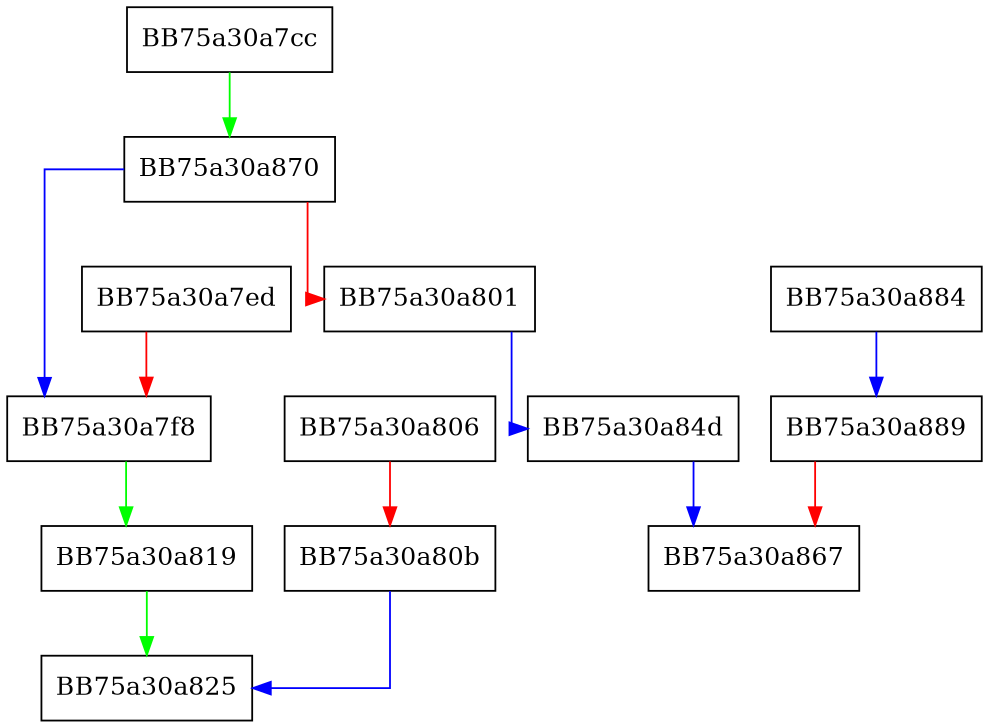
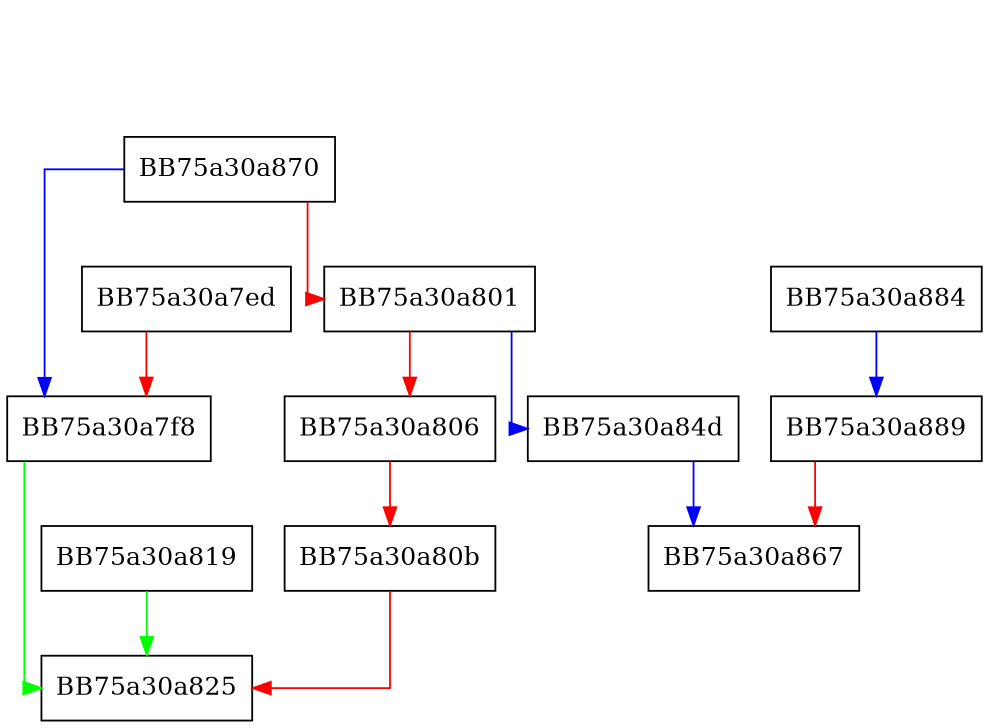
node "BB75a30a7cc": removed
edge "BB75a30a801" -> "BB75a30a806": added
edge "BB75a30a7f8" -> "BB75a30a819": now "BB75a30a7f8" -> "BB75a30a825"
edge "BB75a30a80b" -> "BB75a30a825": color blue -> red
